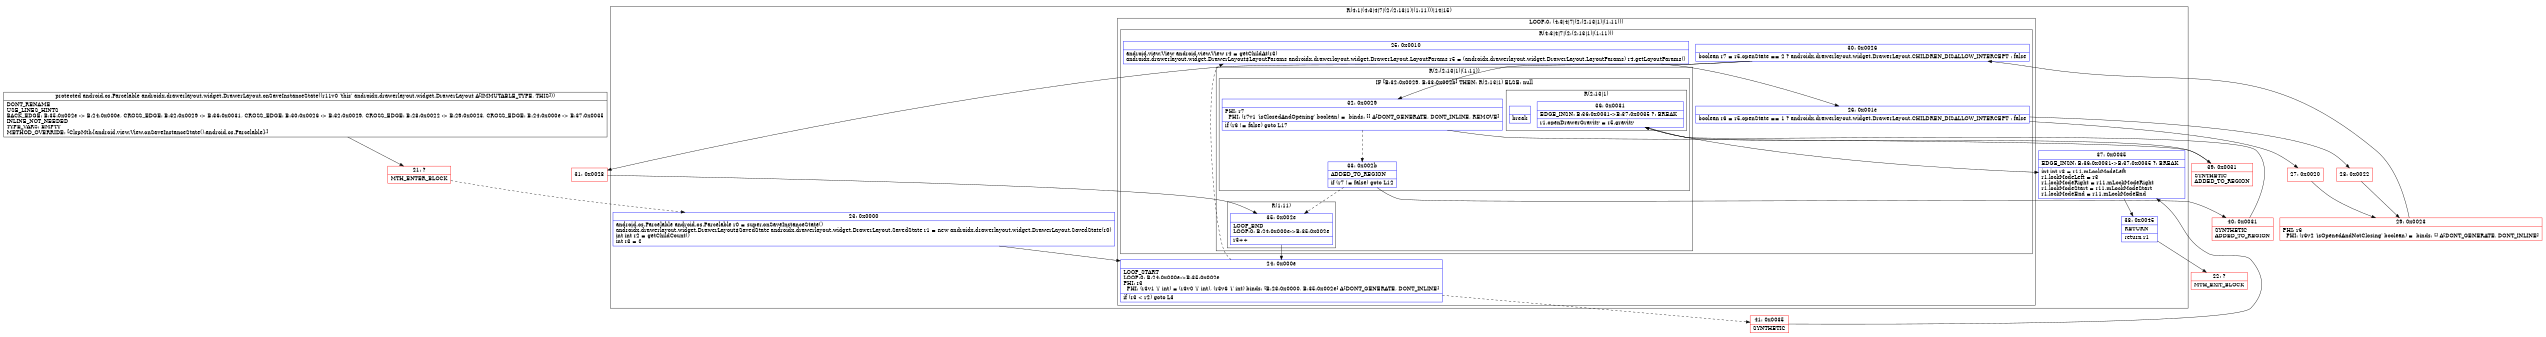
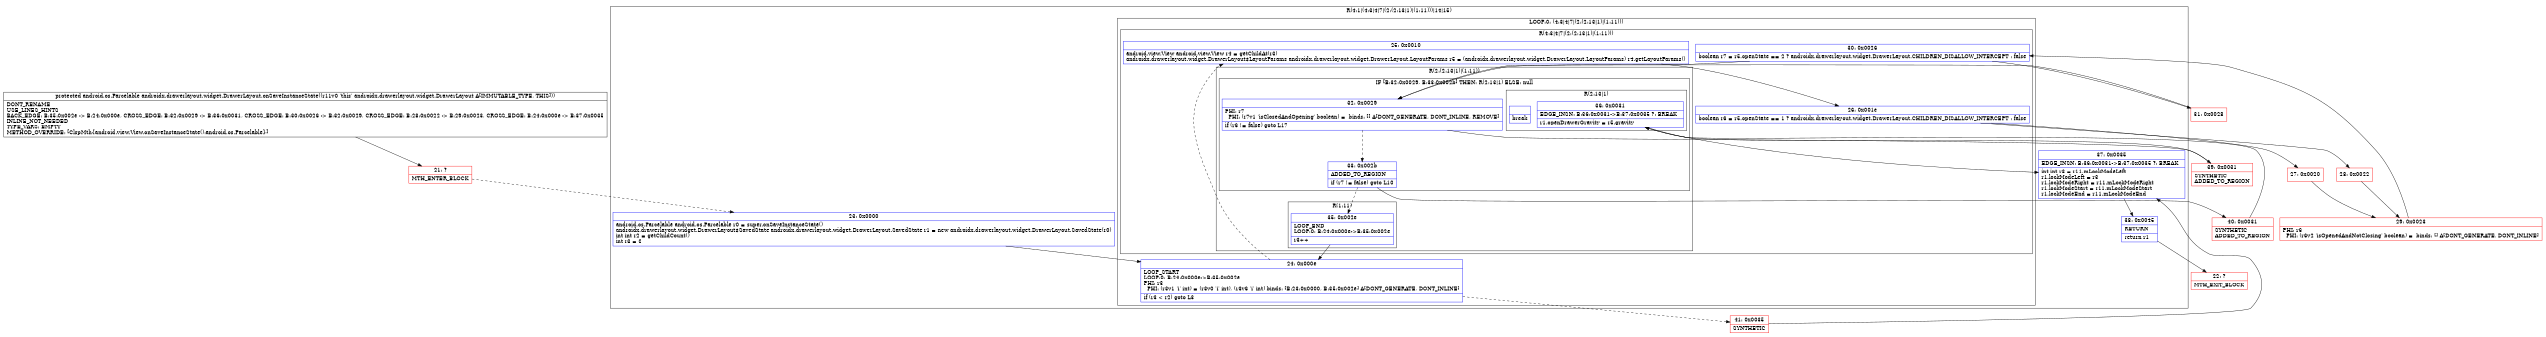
edge "31: 0x0028" -> "35: 0x002e": now "31: 0x0028" -> "32: 0x0029"
node "33: 0x002b": text "if (r7 != false) goto L12" -> "if (r7 != false) goto L10"
